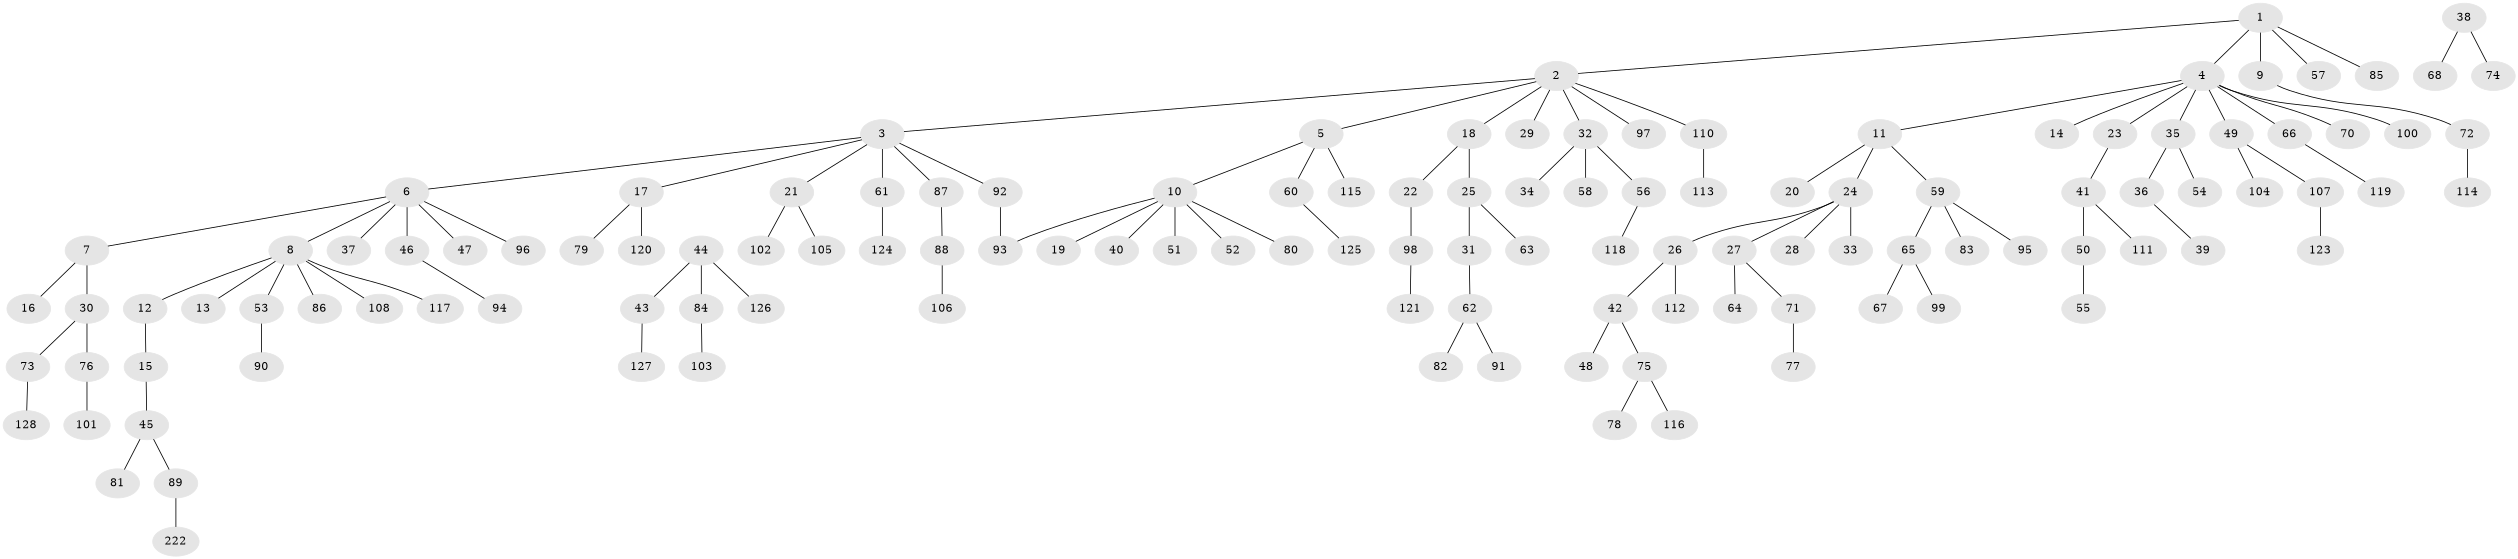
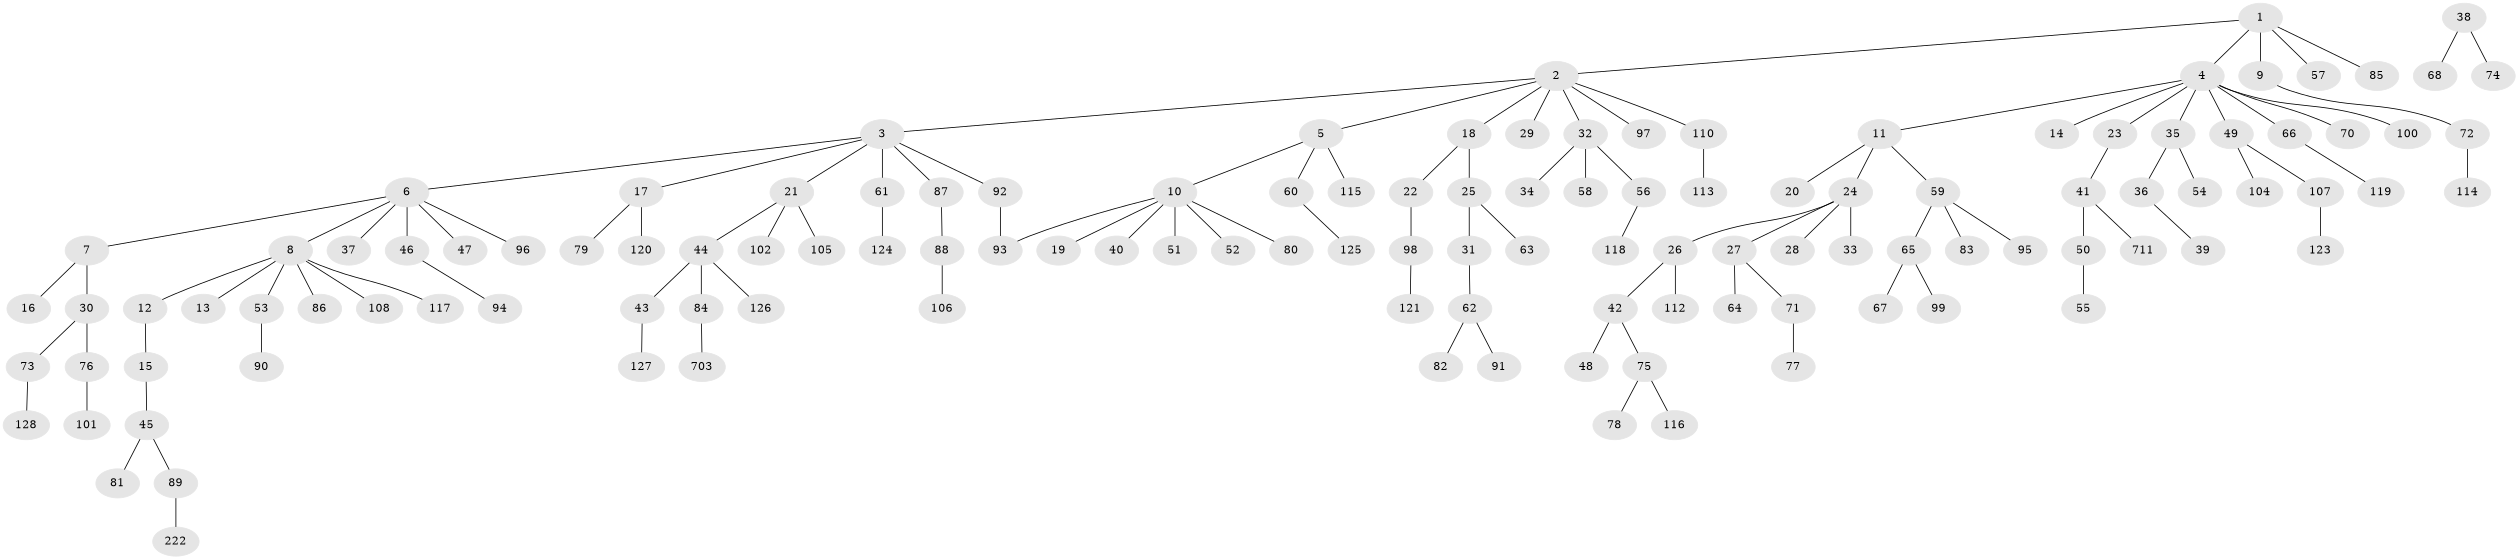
edge "21" -- "44": added
node "111": label "111" -> "711"
node "103": label "103" -> "703"
